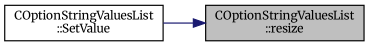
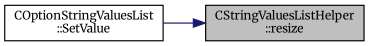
node "COptionStringValuesList ::resize": label "COptionStringValuesList ::resize" -> "CStringValuesListHelper ::resize"
